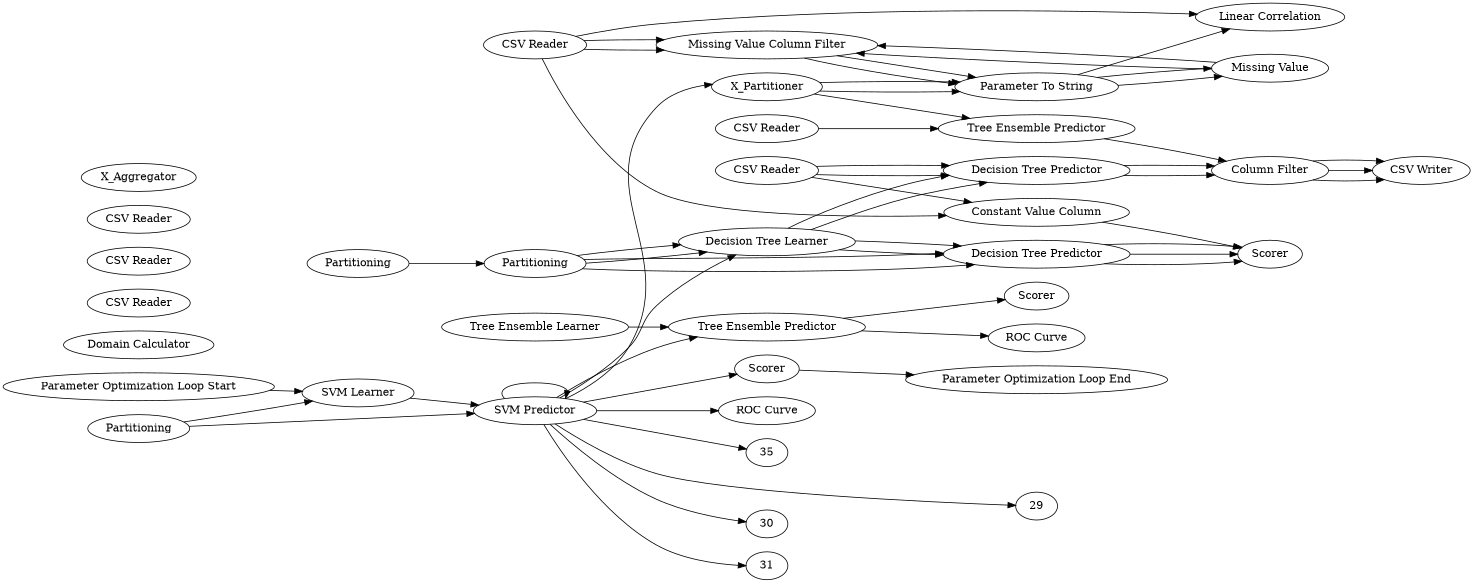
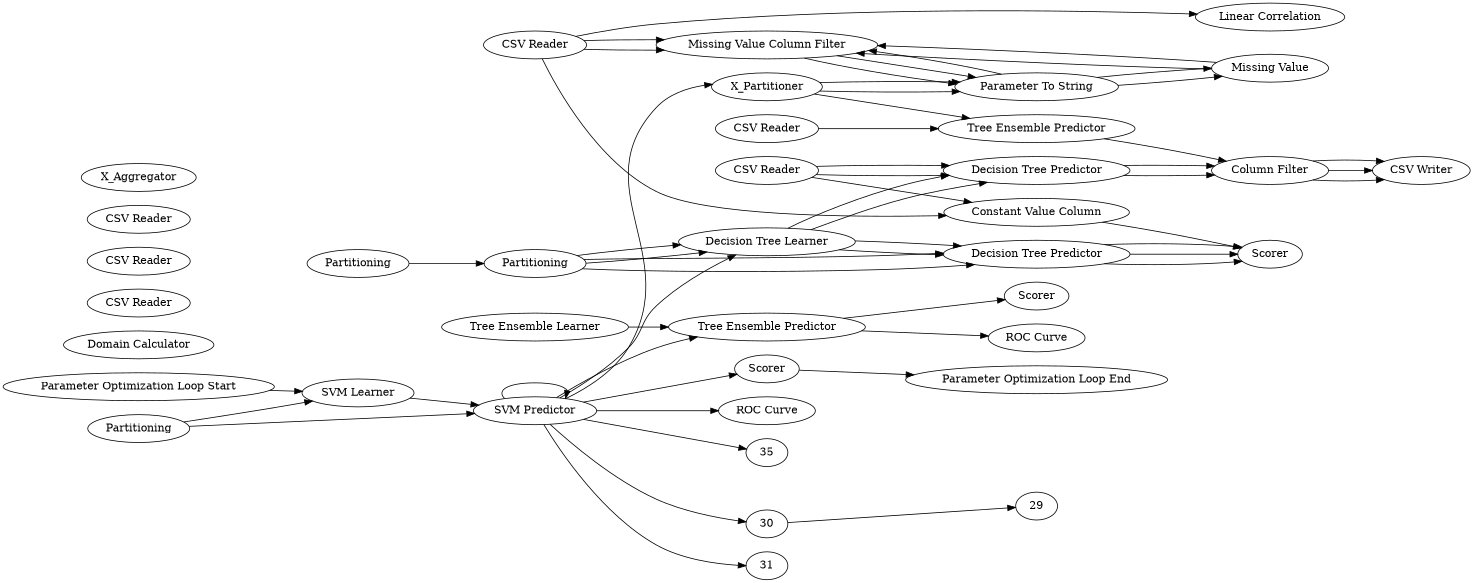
edge "Parameter To String" -> "Linear Correlation": now "Parameter To String" -> "Missing Value Column Filter"
edge "SVM Predictor" -> "29": now "30" -> "29"
